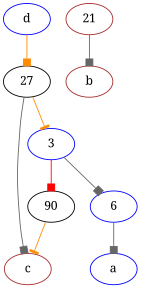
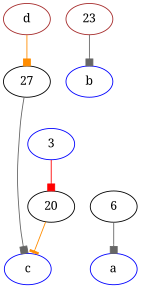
node "d": color blue -> brown
node "21": label "21" -> "23"
node "b": color brown -> blue
edge "27" -> "3": removed
edge "3" -> "6": removed
node "90": label "90" -> "20"
node "6": color blue -> black
node "c": color brown -> blue
